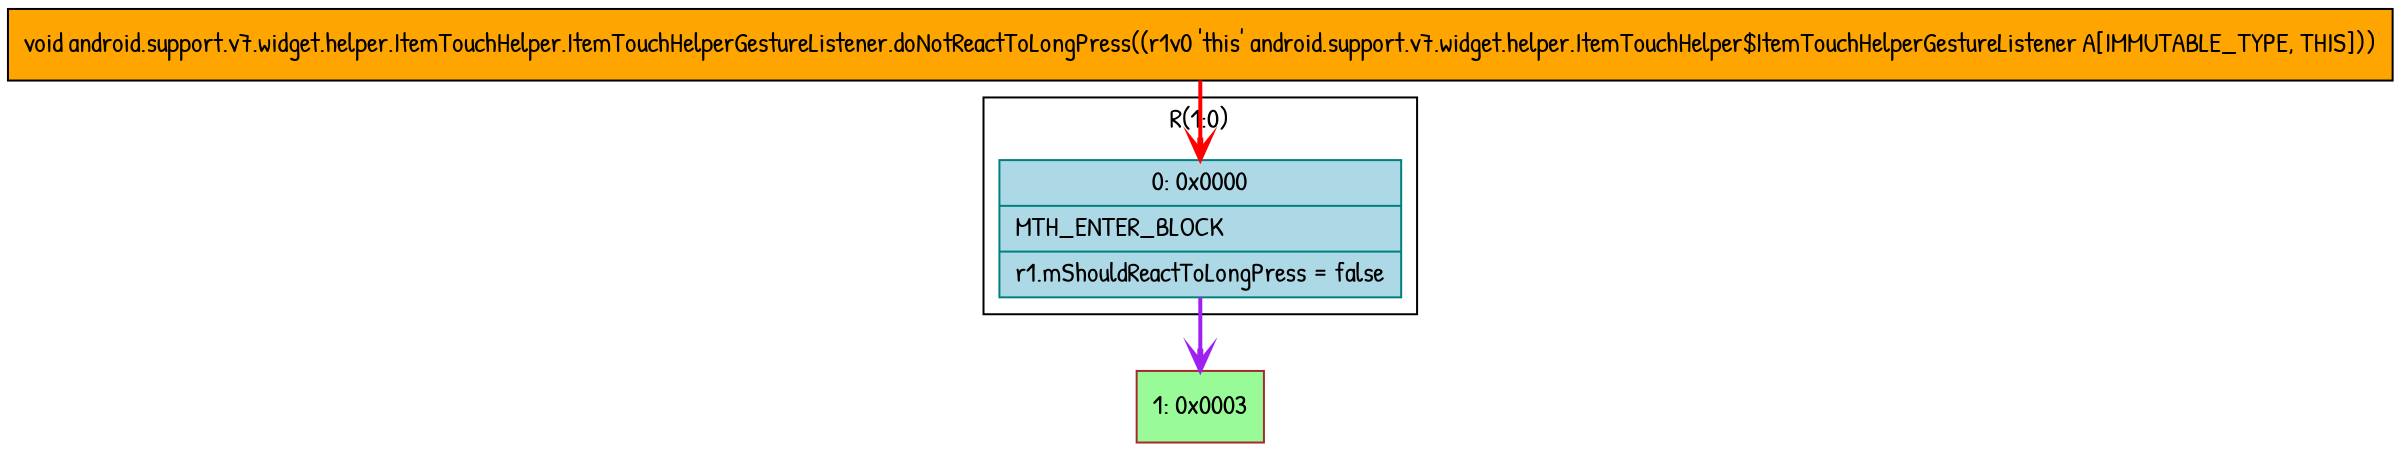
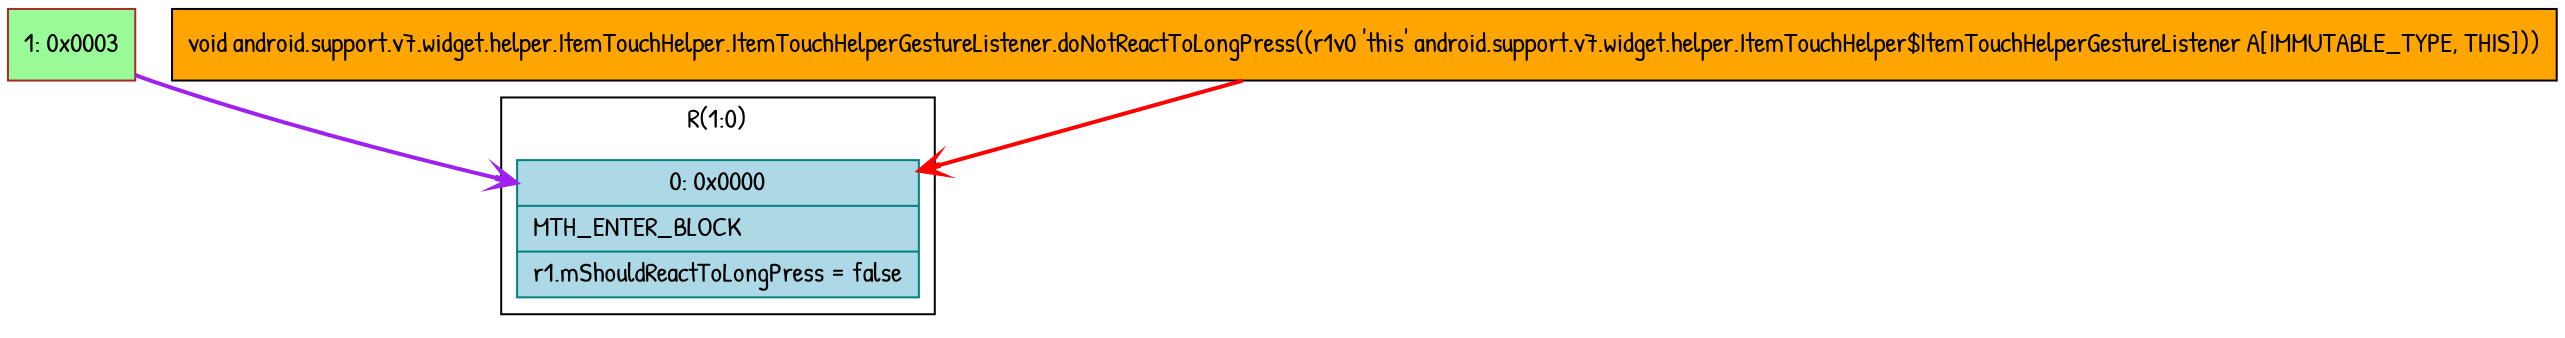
edge "0: 0x0000" -> "1: 0x0003": reversed
